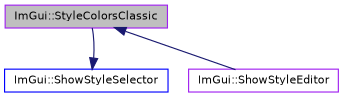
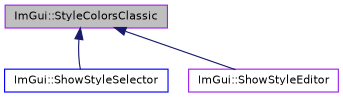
edge "ImGui::StyleColorsClassic" -> "ImGui::ShowStyleSelector": reversed
